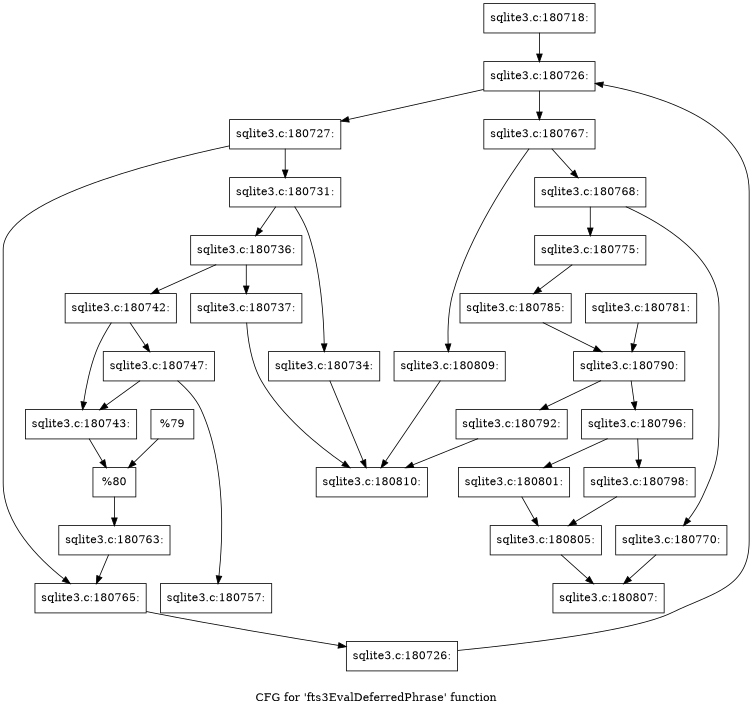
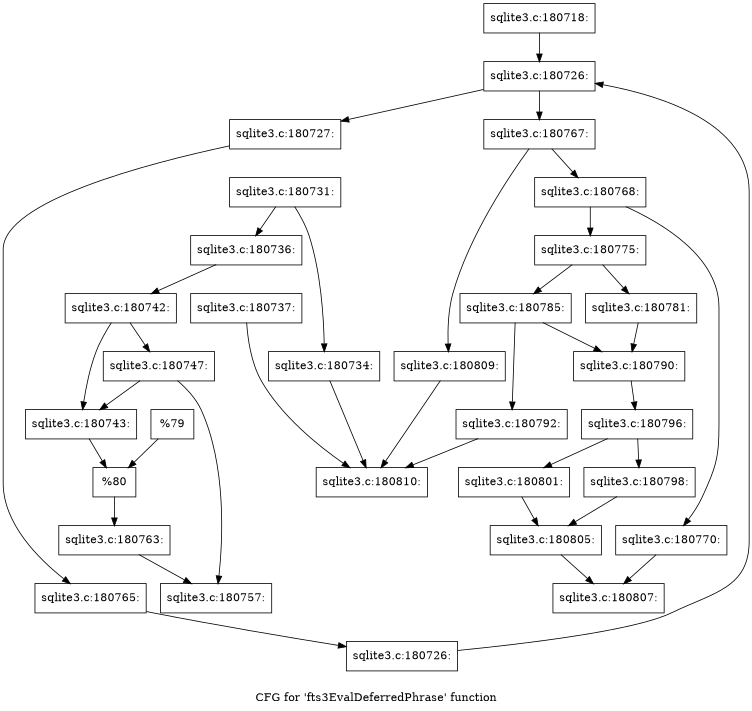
edge "sqlite3.c:180727:" -> "sqlite3.c:180731:": removed
edge "sqlite3.c:180736:" -> "sqlite3.c:180737:": removed
edge "sqlite3.c:180775:" -> "sqlite3.c:180781:": added
edge "sqlite3.c:180790:" -> "sqlite3.c:180792:": now "sqlite3.c:180785:" -> "sqlite3.c:180792:"
edge "sqlite3.c:180763:" -> "sqlite3.c:180765:": now "sqlite3.c:180763:" -> "sqlite3.c:180757:"
